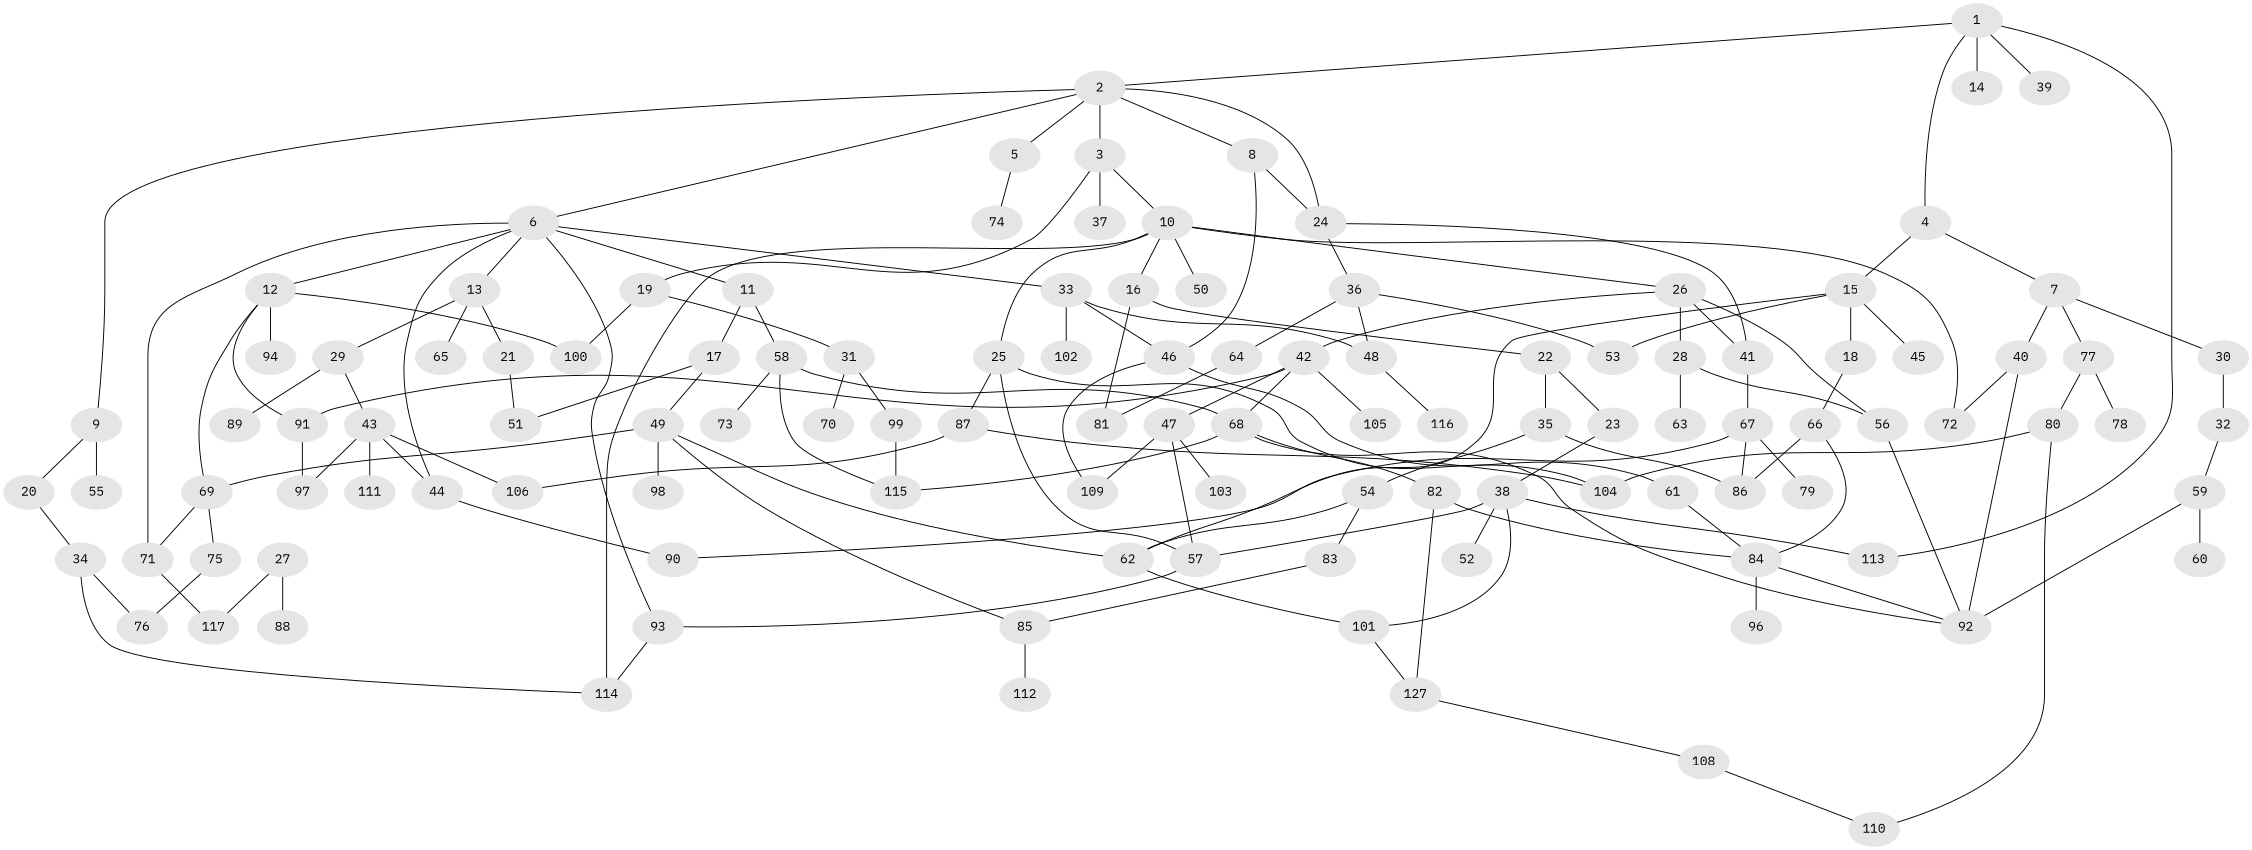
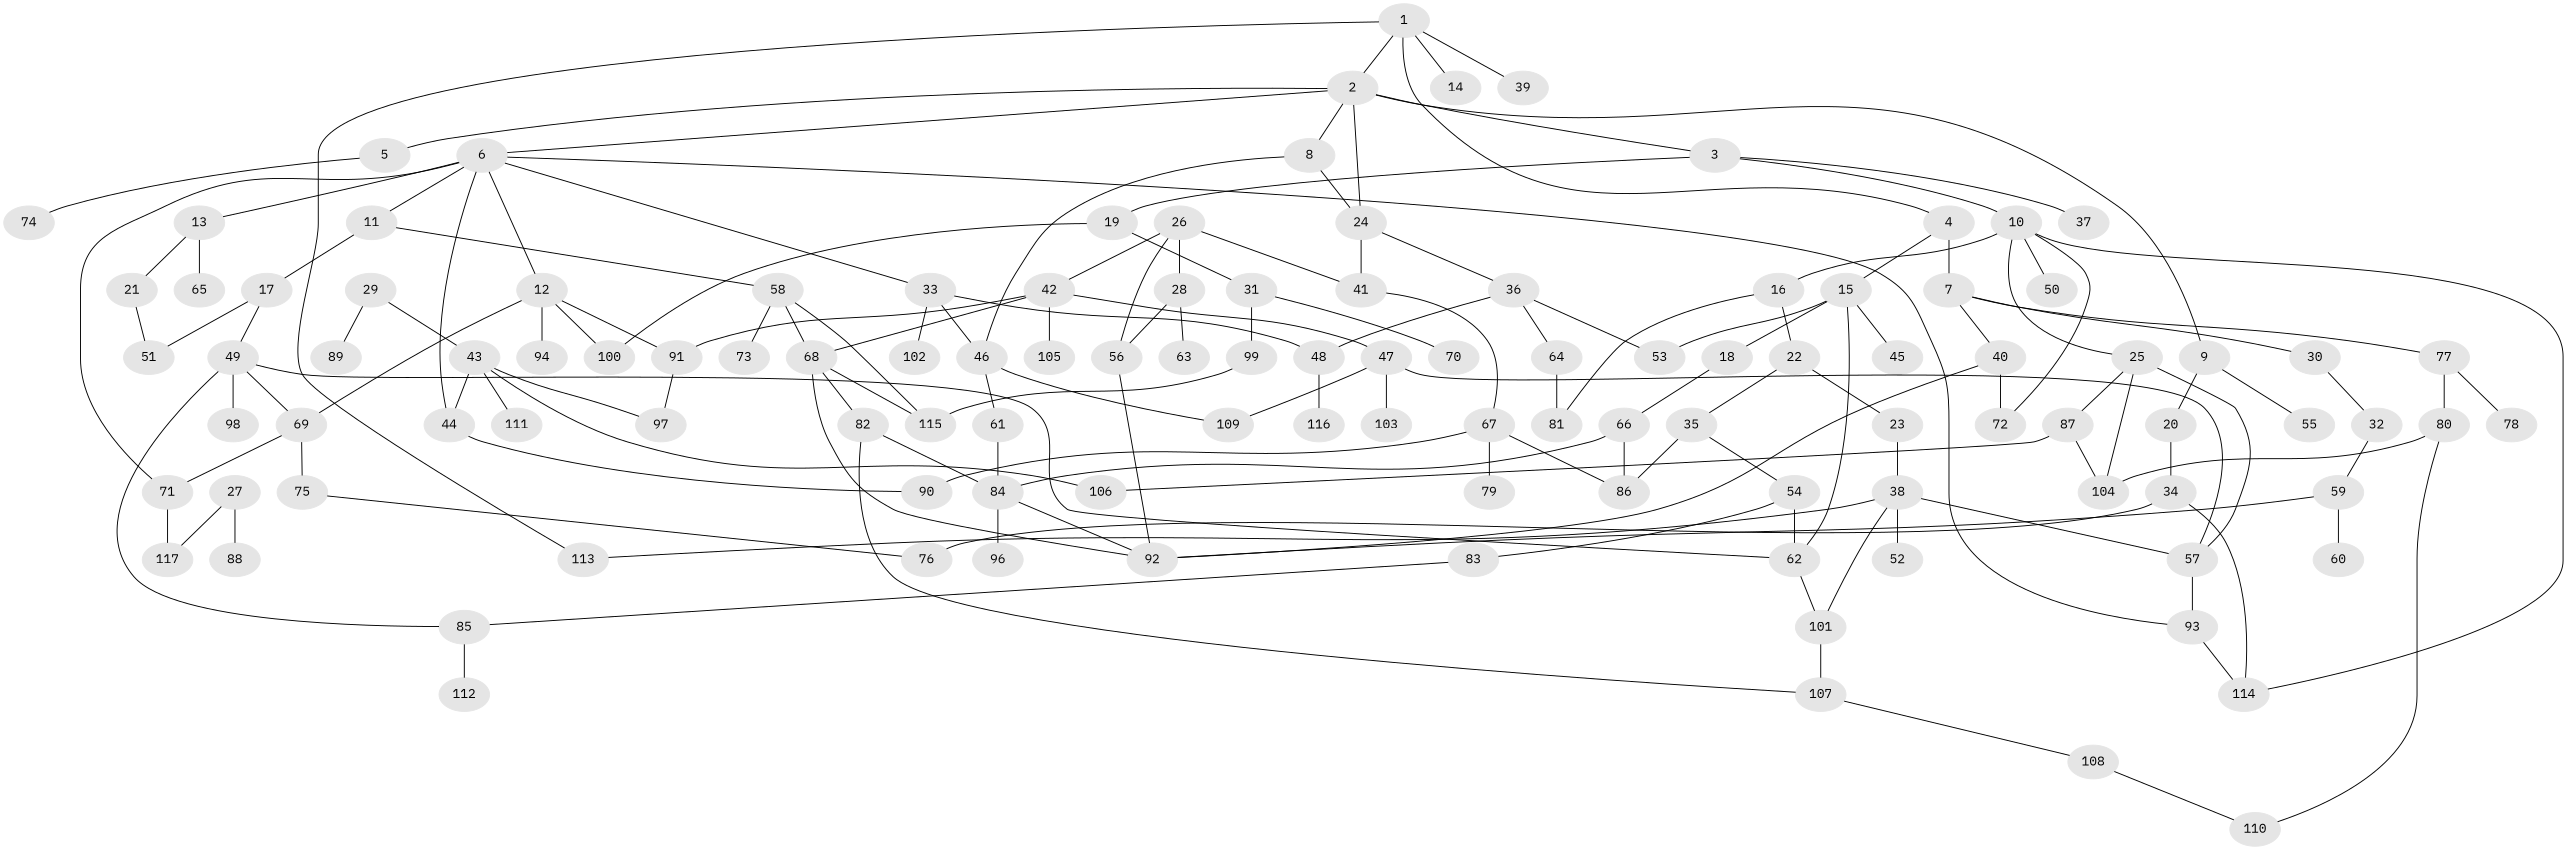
edge "10" -- "26": removed
edge "13" -- "29": removed
node "127": label "127" -> "107"
